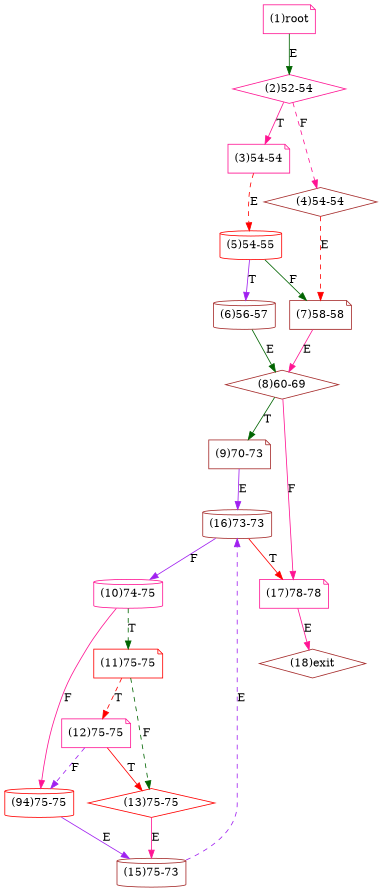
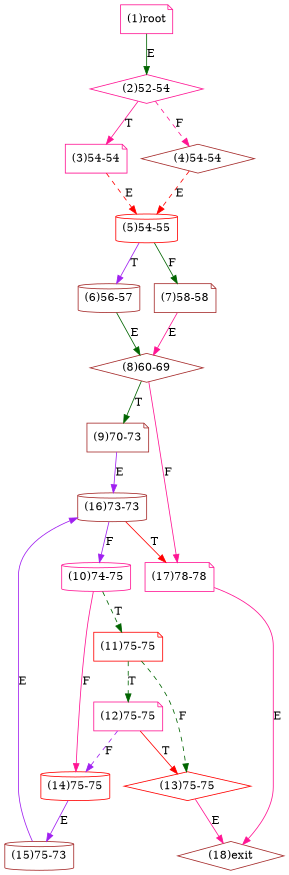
edge "(4)54-54" -> "(7)58-58": now "(4)54-54" -> "(5)54-55"
edge "(11)75-75" -> "(12)75-75": color red -> darkgreen
edge "(15)75-73" -> "(16)73-73": style dashed -> solid
node "(94)75-75": label "(94)75-75" -> "(14)75-75"
edge "(13)75-75" -> "(15)75-73": now "(13)75-75" -> "(18)exit"
